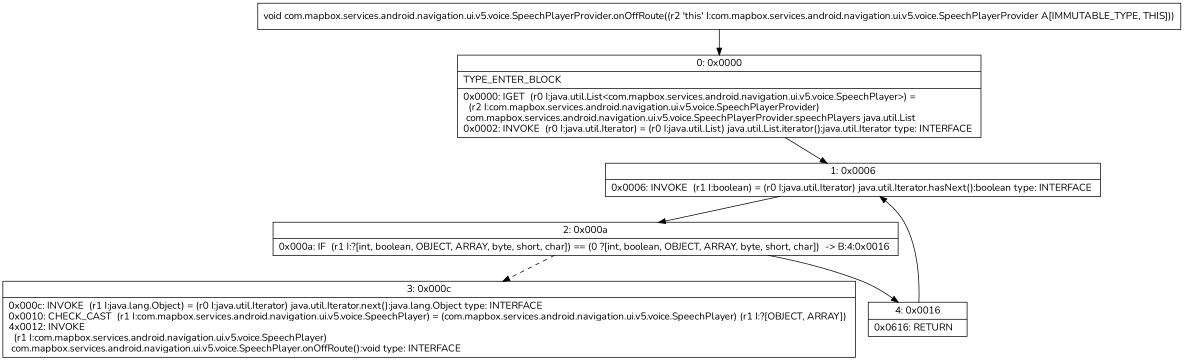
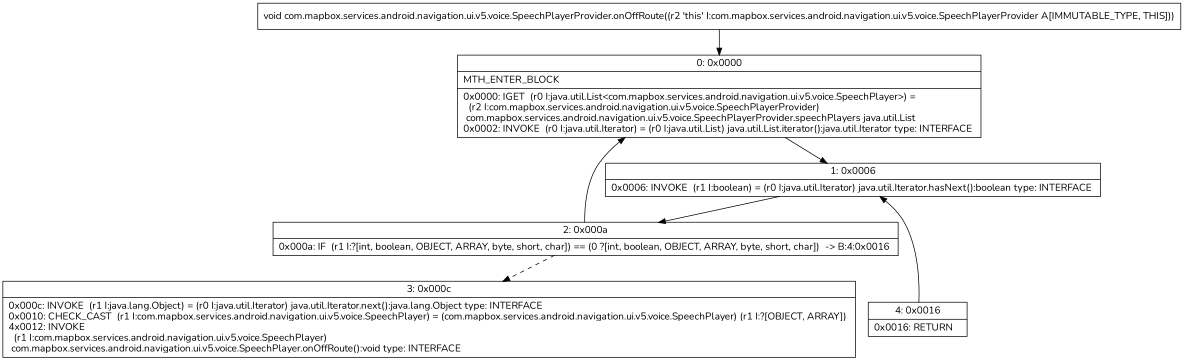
node "0: 0x0000": text "TYPE_ENTER_BLOCK" -> "MTH_ENTER_BLOCK"
edge "2: 0x000a" -> "4: 0x0016": now "2: 0x000a" -> "0: 0x0000"
node "4: 0x0016": text "0x0616: RETURN" -> "0x0016: RETURN"
